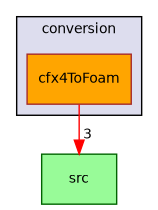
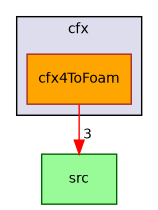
cluster "conversion": label "conversion" -> "cfx"
